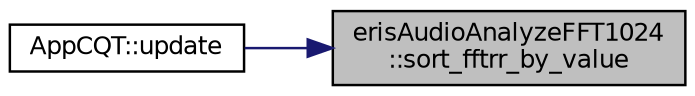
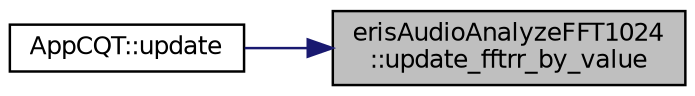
node "erisAudioAnalyzeFFT1024 ::sort_fftrr_by_value": label "erisAudioAnalyzeFFT1024 ::sort_fftrr_by_value" -> "erisAudioAnalyzeFFT1024 ::update_fftrr_by_value"
